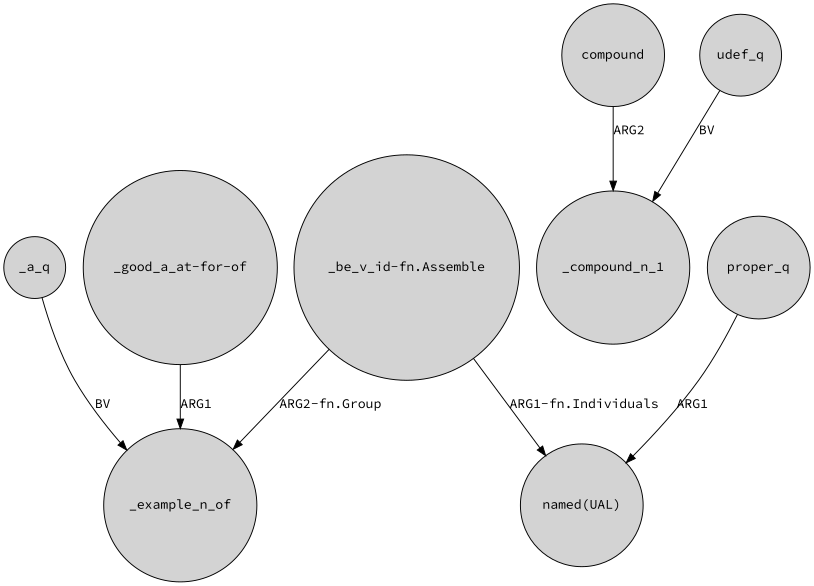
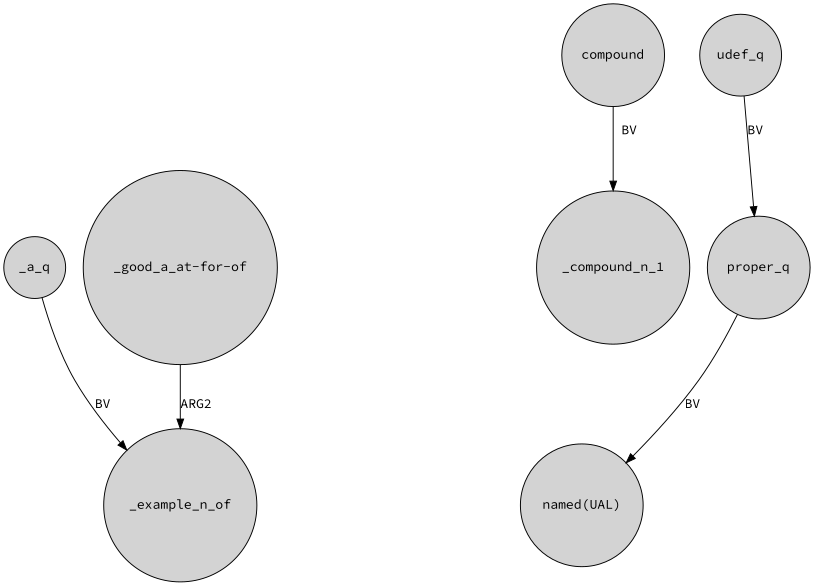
edge "compound" -> "_compound_n_1": label "ARG2" -> "BV"
edge "udef_q" -> "_compound_n_1": now "udef_q" -> "proper_q"
node "_be_v_id-fn.Assemble": removed
edge "_good_a_at-for-of" -> "_example_n_of": label "ARG1" -> "ARG2"
edge "proper_q" -> "named(UAL)": label "ARG1" -> "BV"
